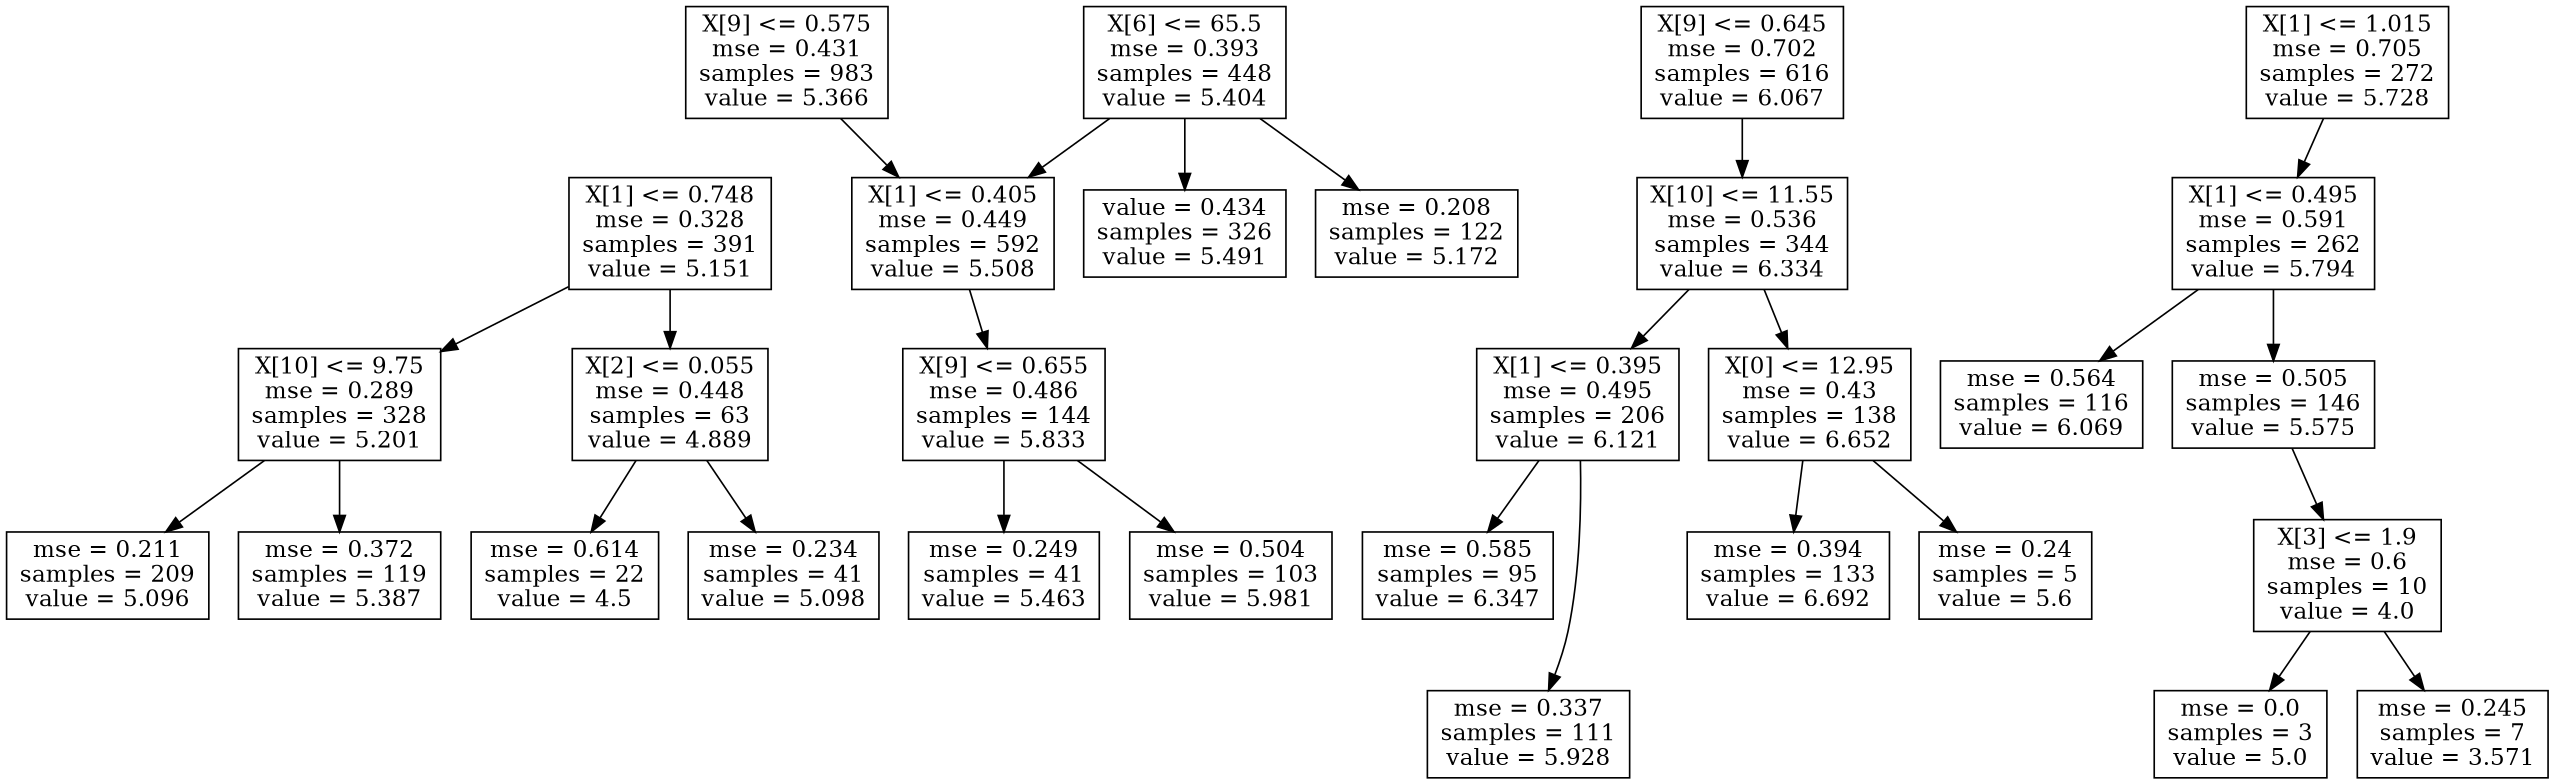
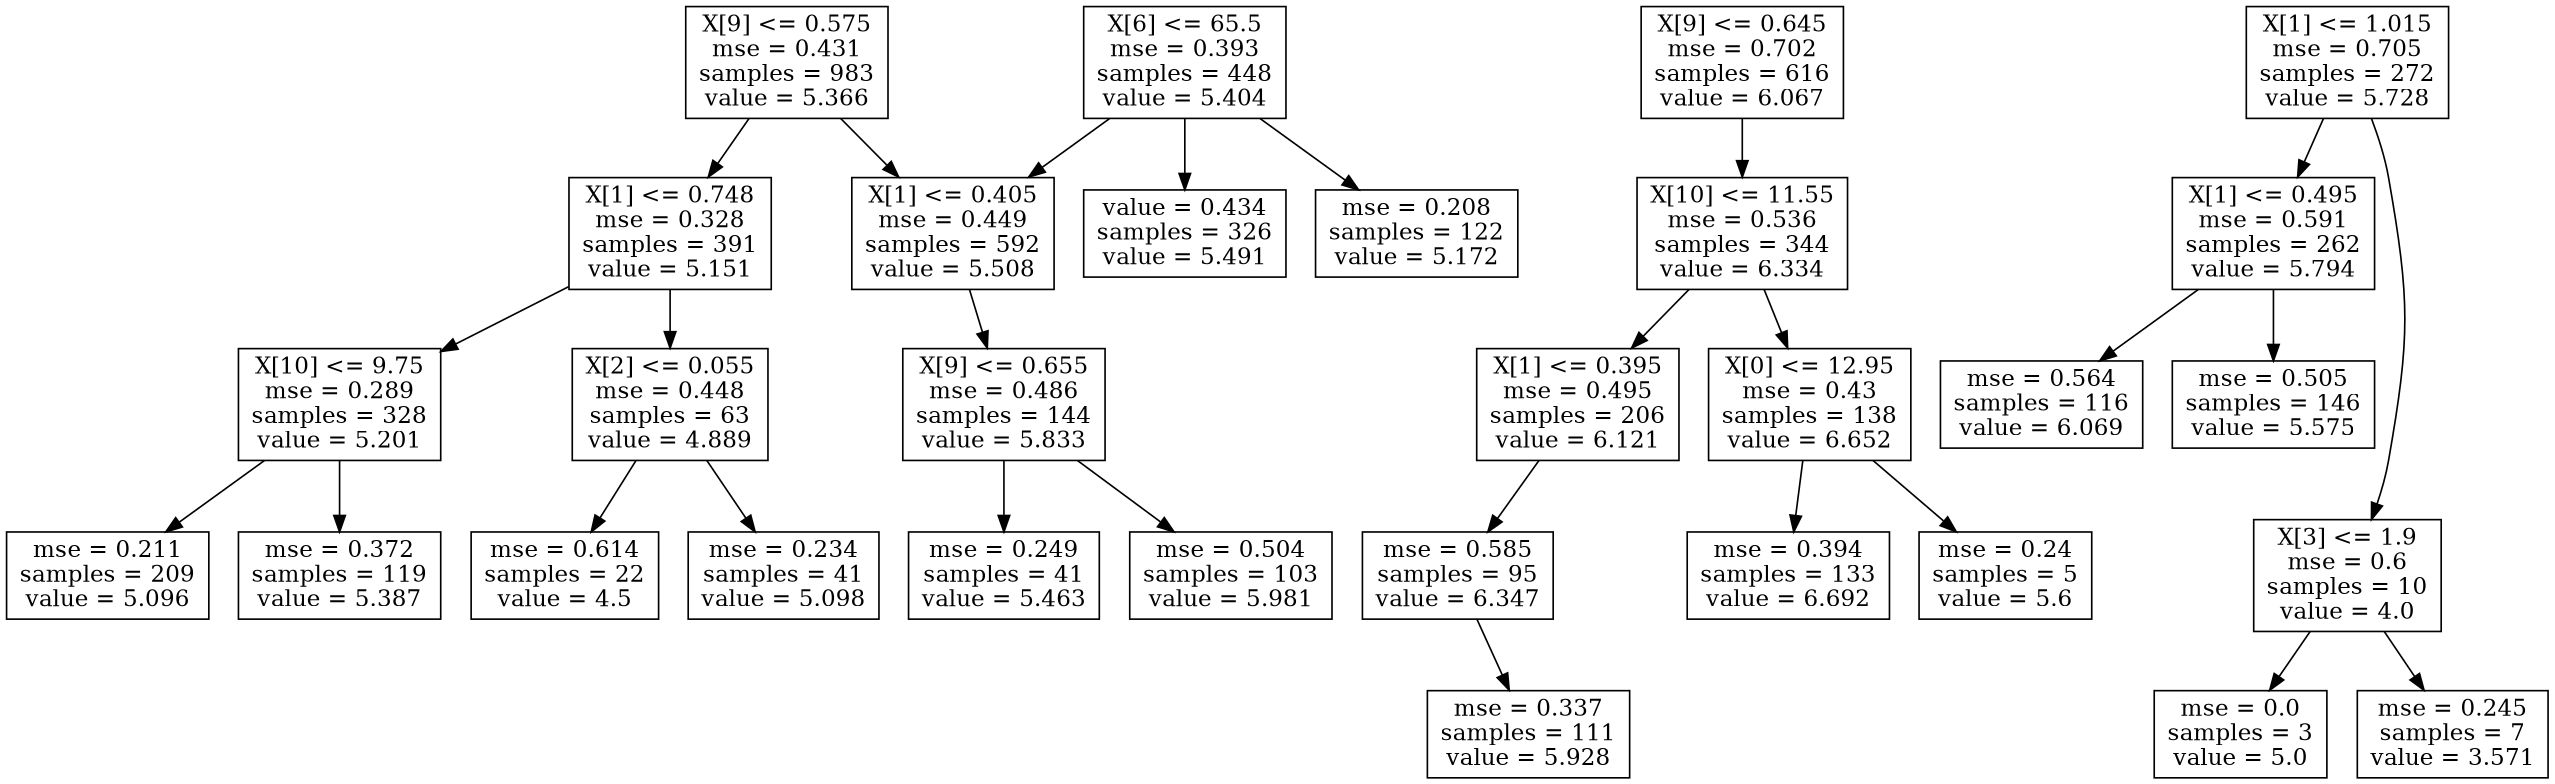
edge "X[9] <= 0.575 mse = 0.431 samples = 983 value = 5.366" -> "X[1] <= 0.748 mse = 0.328 samples = 391 value = 5.151": added
edge "mse = 0.505 samples = 146 value = 5.575" -> "X[3] <= 1.9 mse = 0.6 samples = 10 value = 4.0": now "X[1] <= 1.015 mse = 0.705 samples = 272 value = 5.728" -> "X[3] <= 1.9 mse = 0.6 samples = 10 value = 4.0"
edge "X[1] <= 0.395 mse = 0.495 samples = 206 value = 6.121" -> "mse = 0.337 samples = 111 value = 5.928": now "mse = 0.585 samples = 95 value = 6.347" -> "mse = 0.337 samples = 111 value = 5.928"
